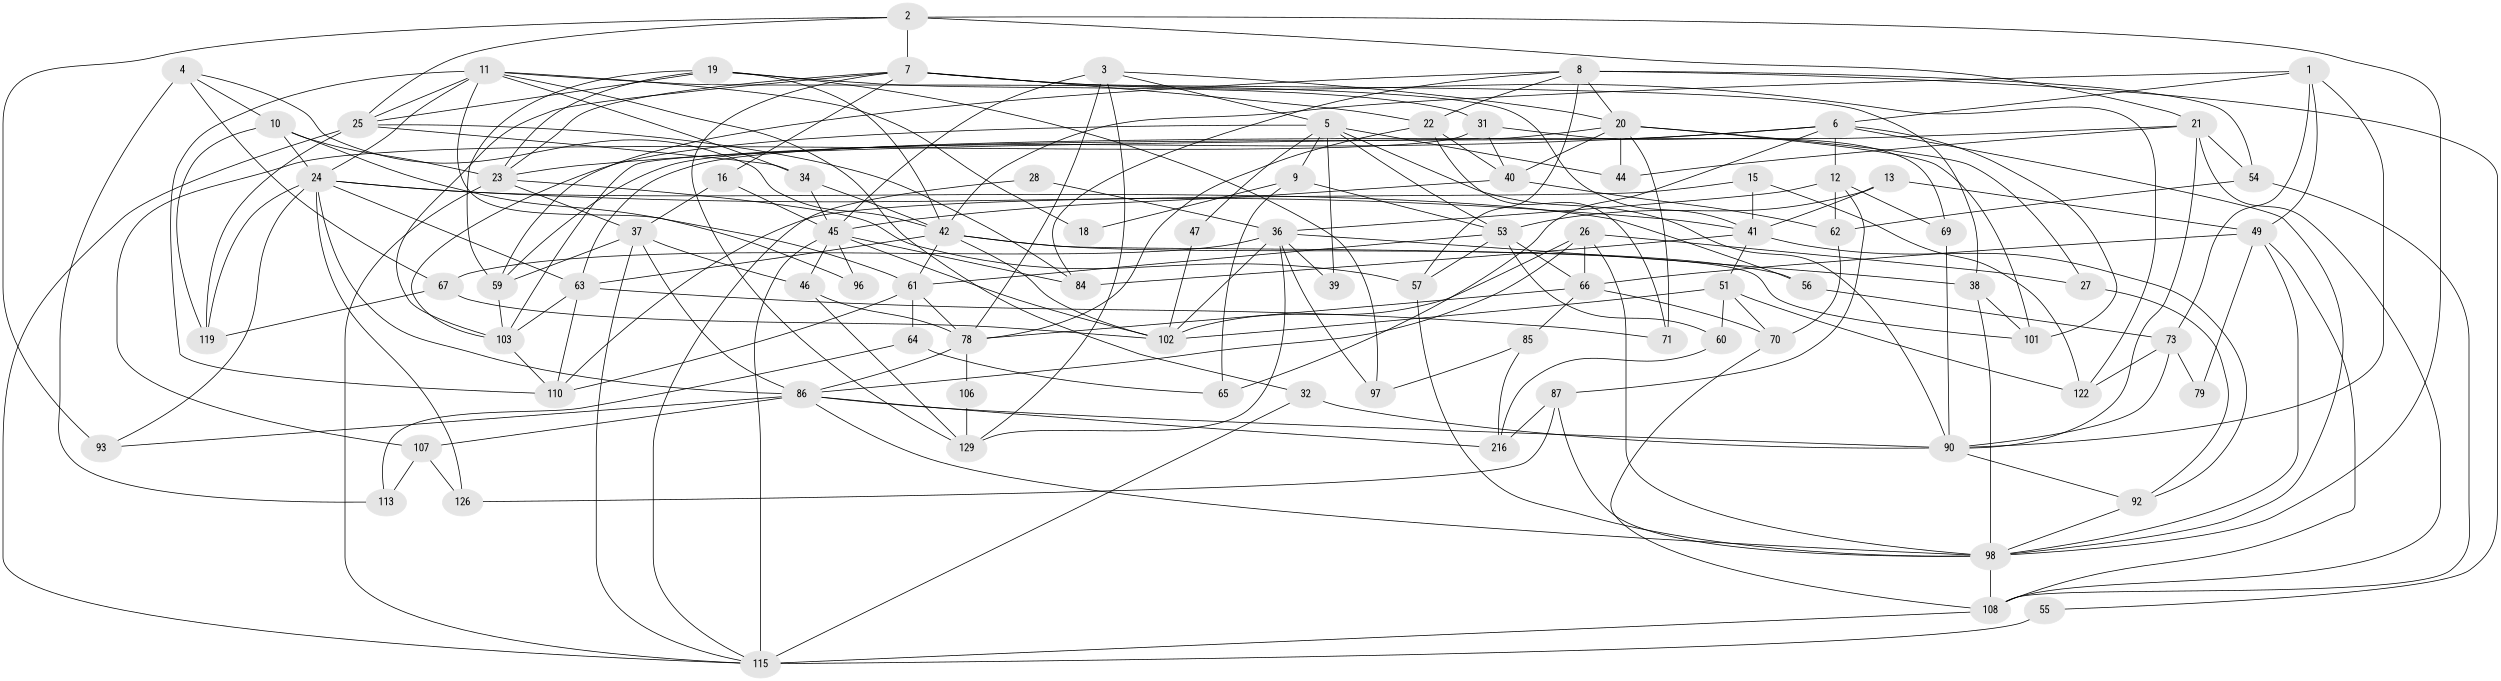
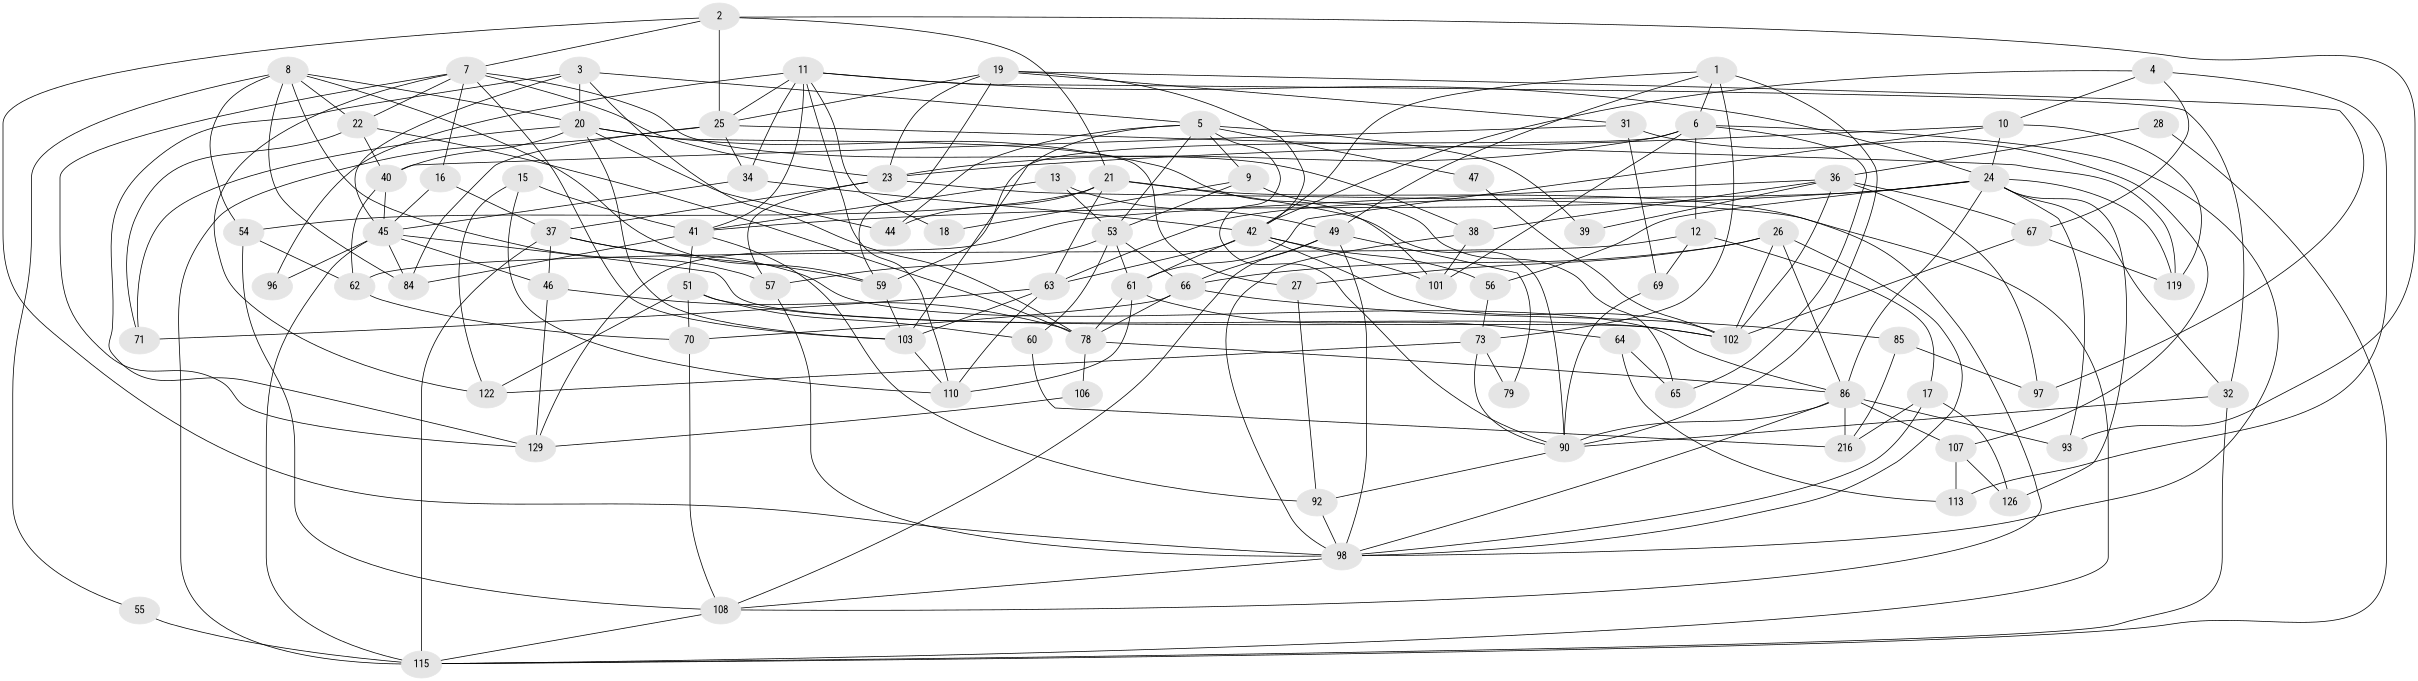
edge "12" -- "36": removed
edge "24" -- "32": added
node "87": label "87" -> "17"
